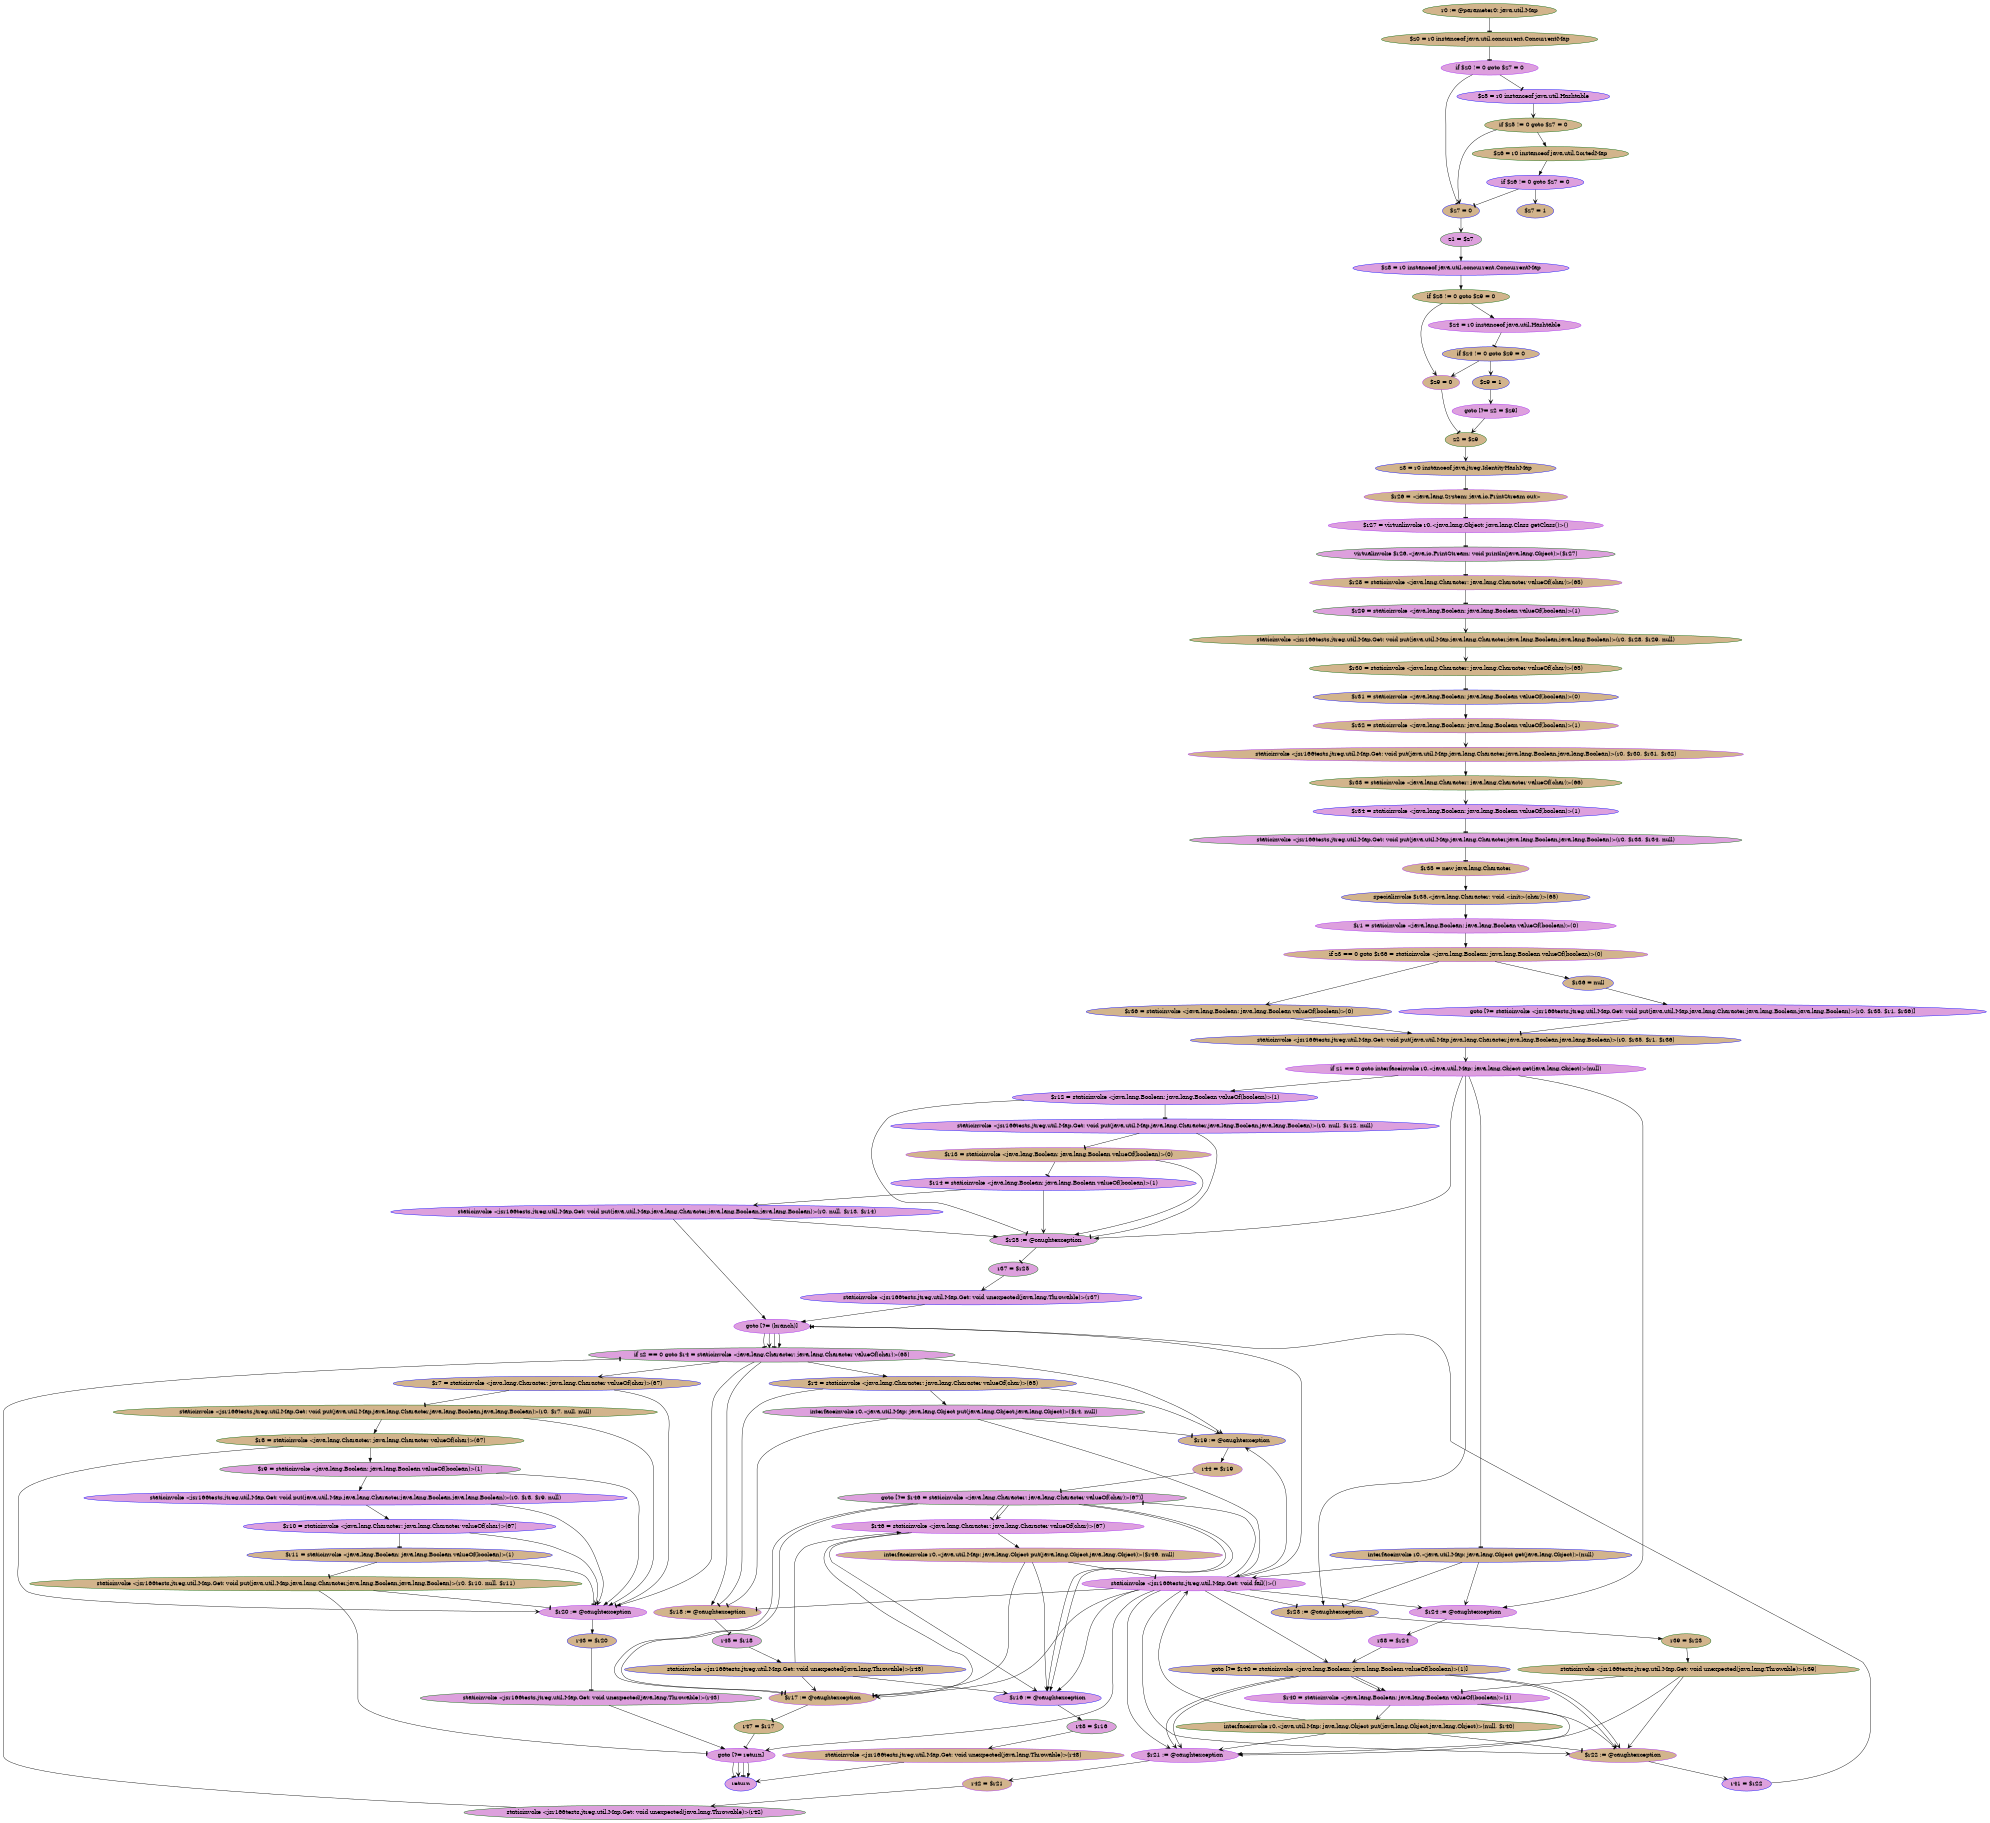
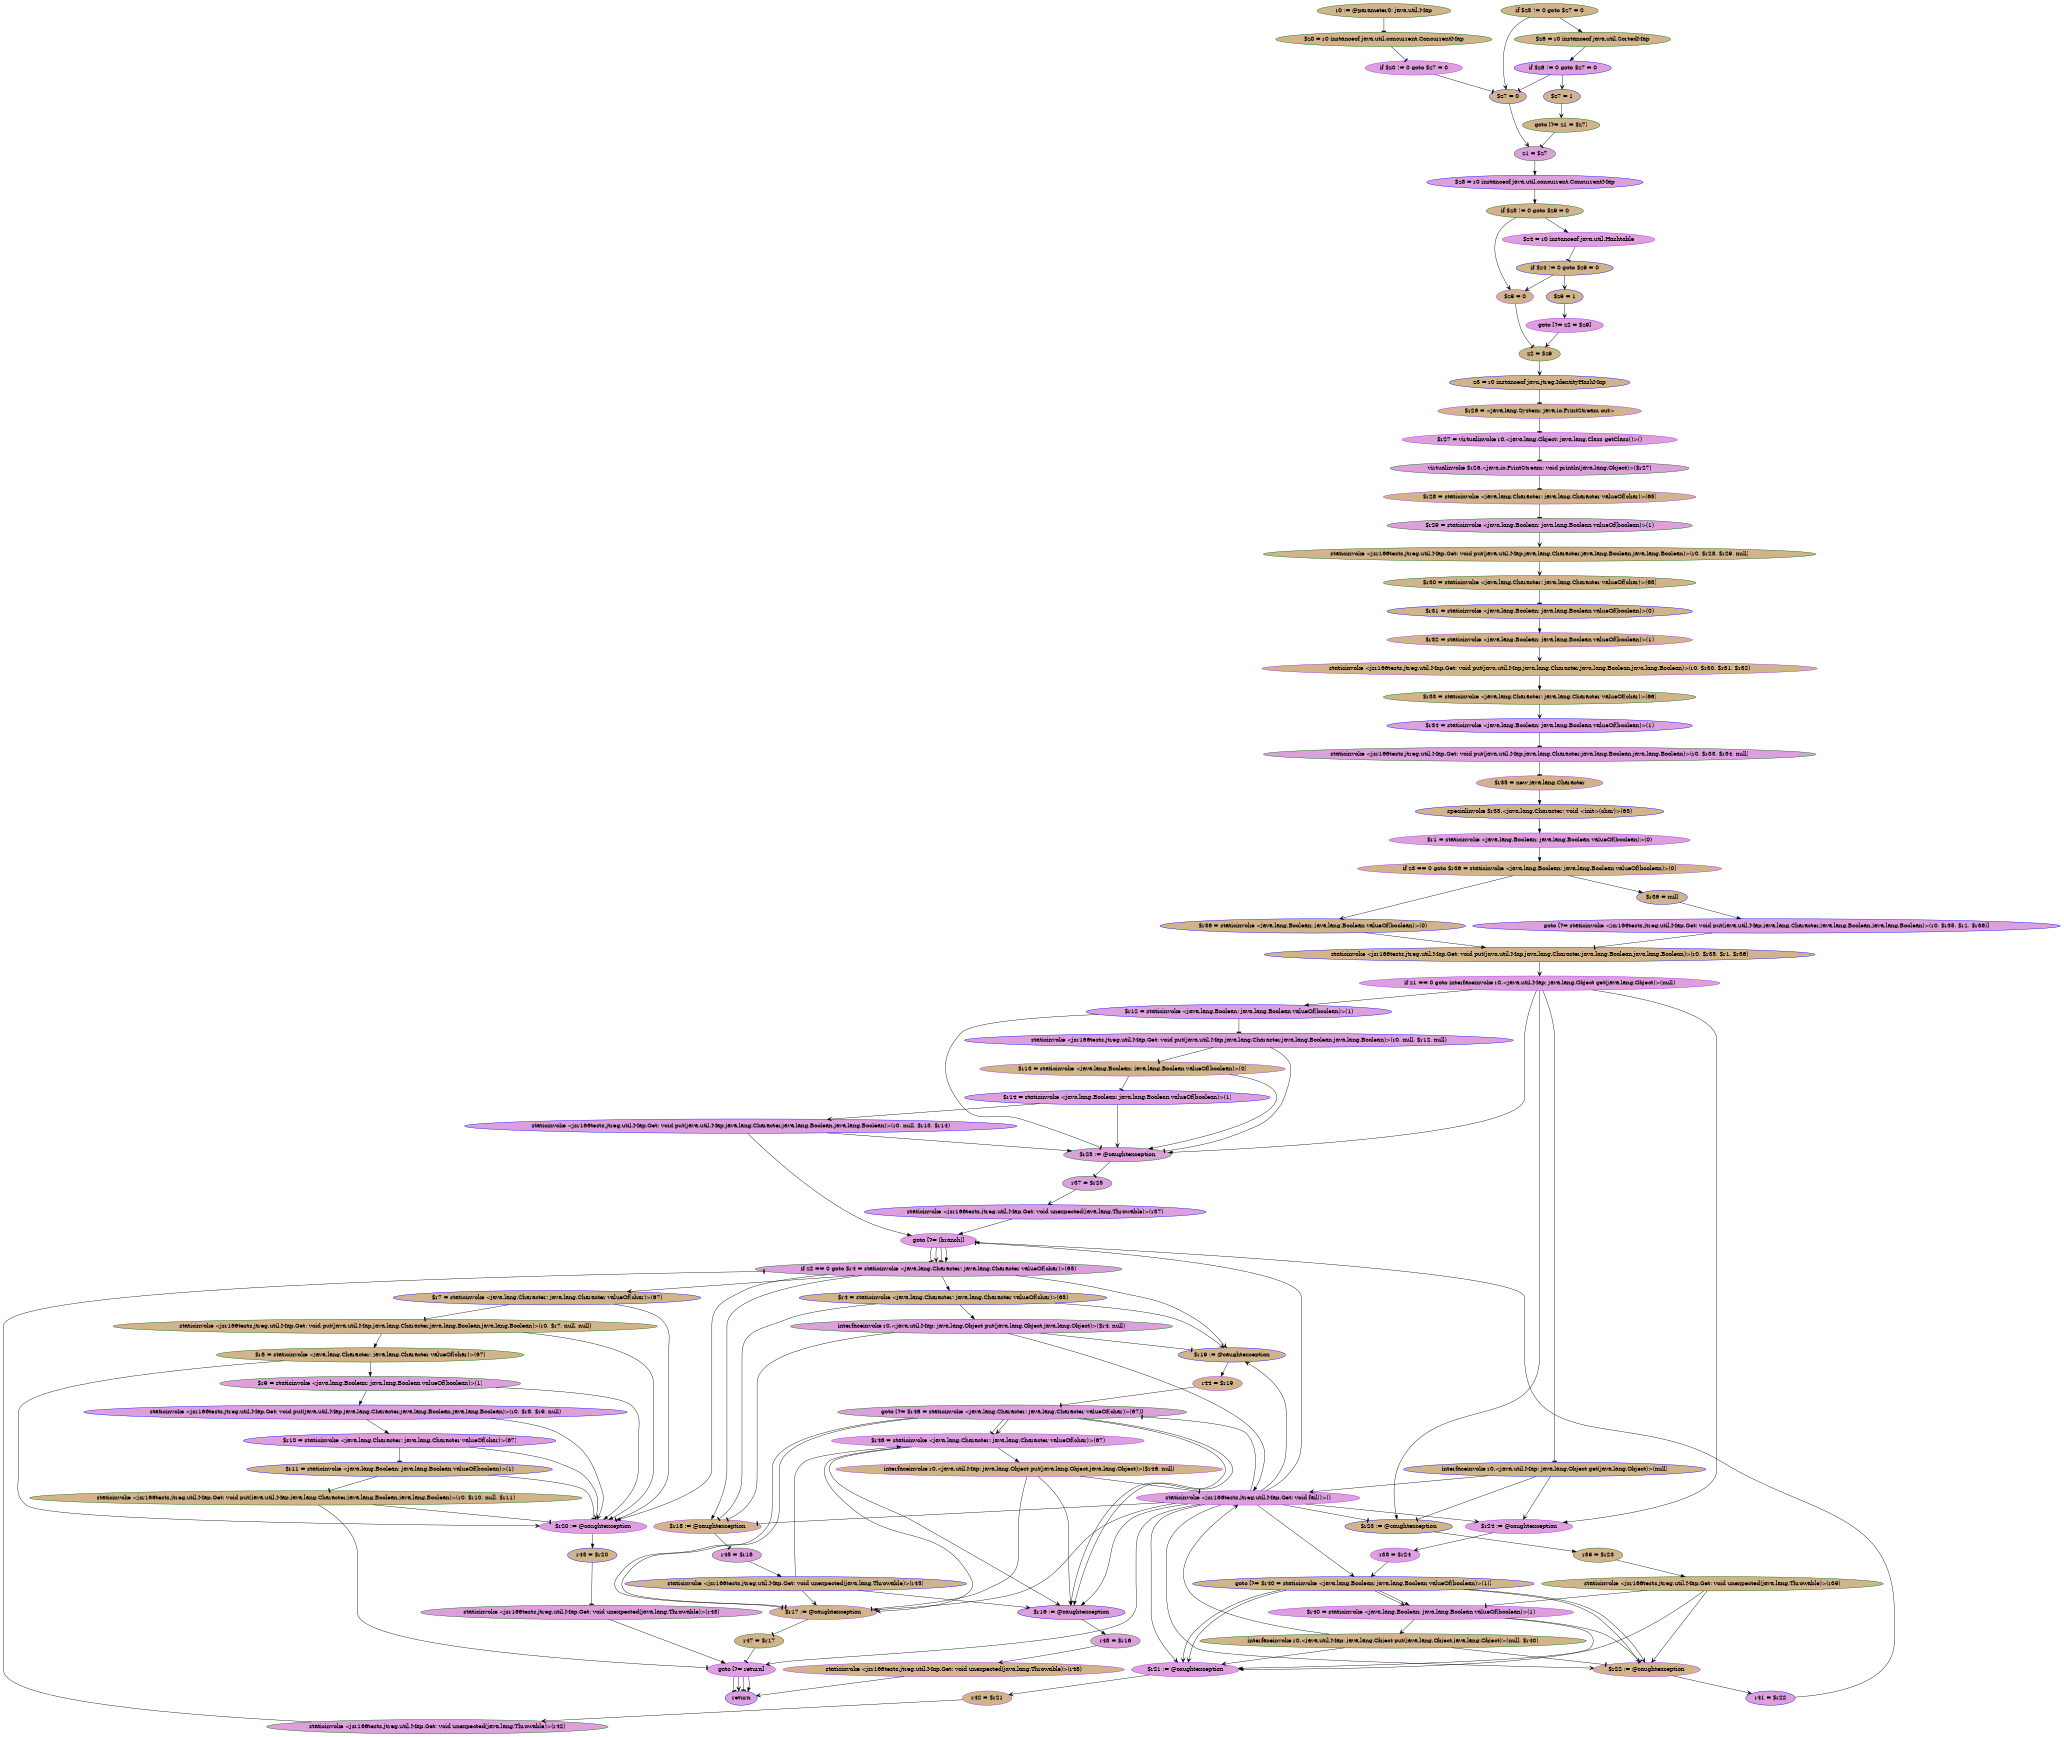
node "$z5 = r0 instanceof java.util.Hashtable": removed
node "goto [?= z1 = $z7]": added
